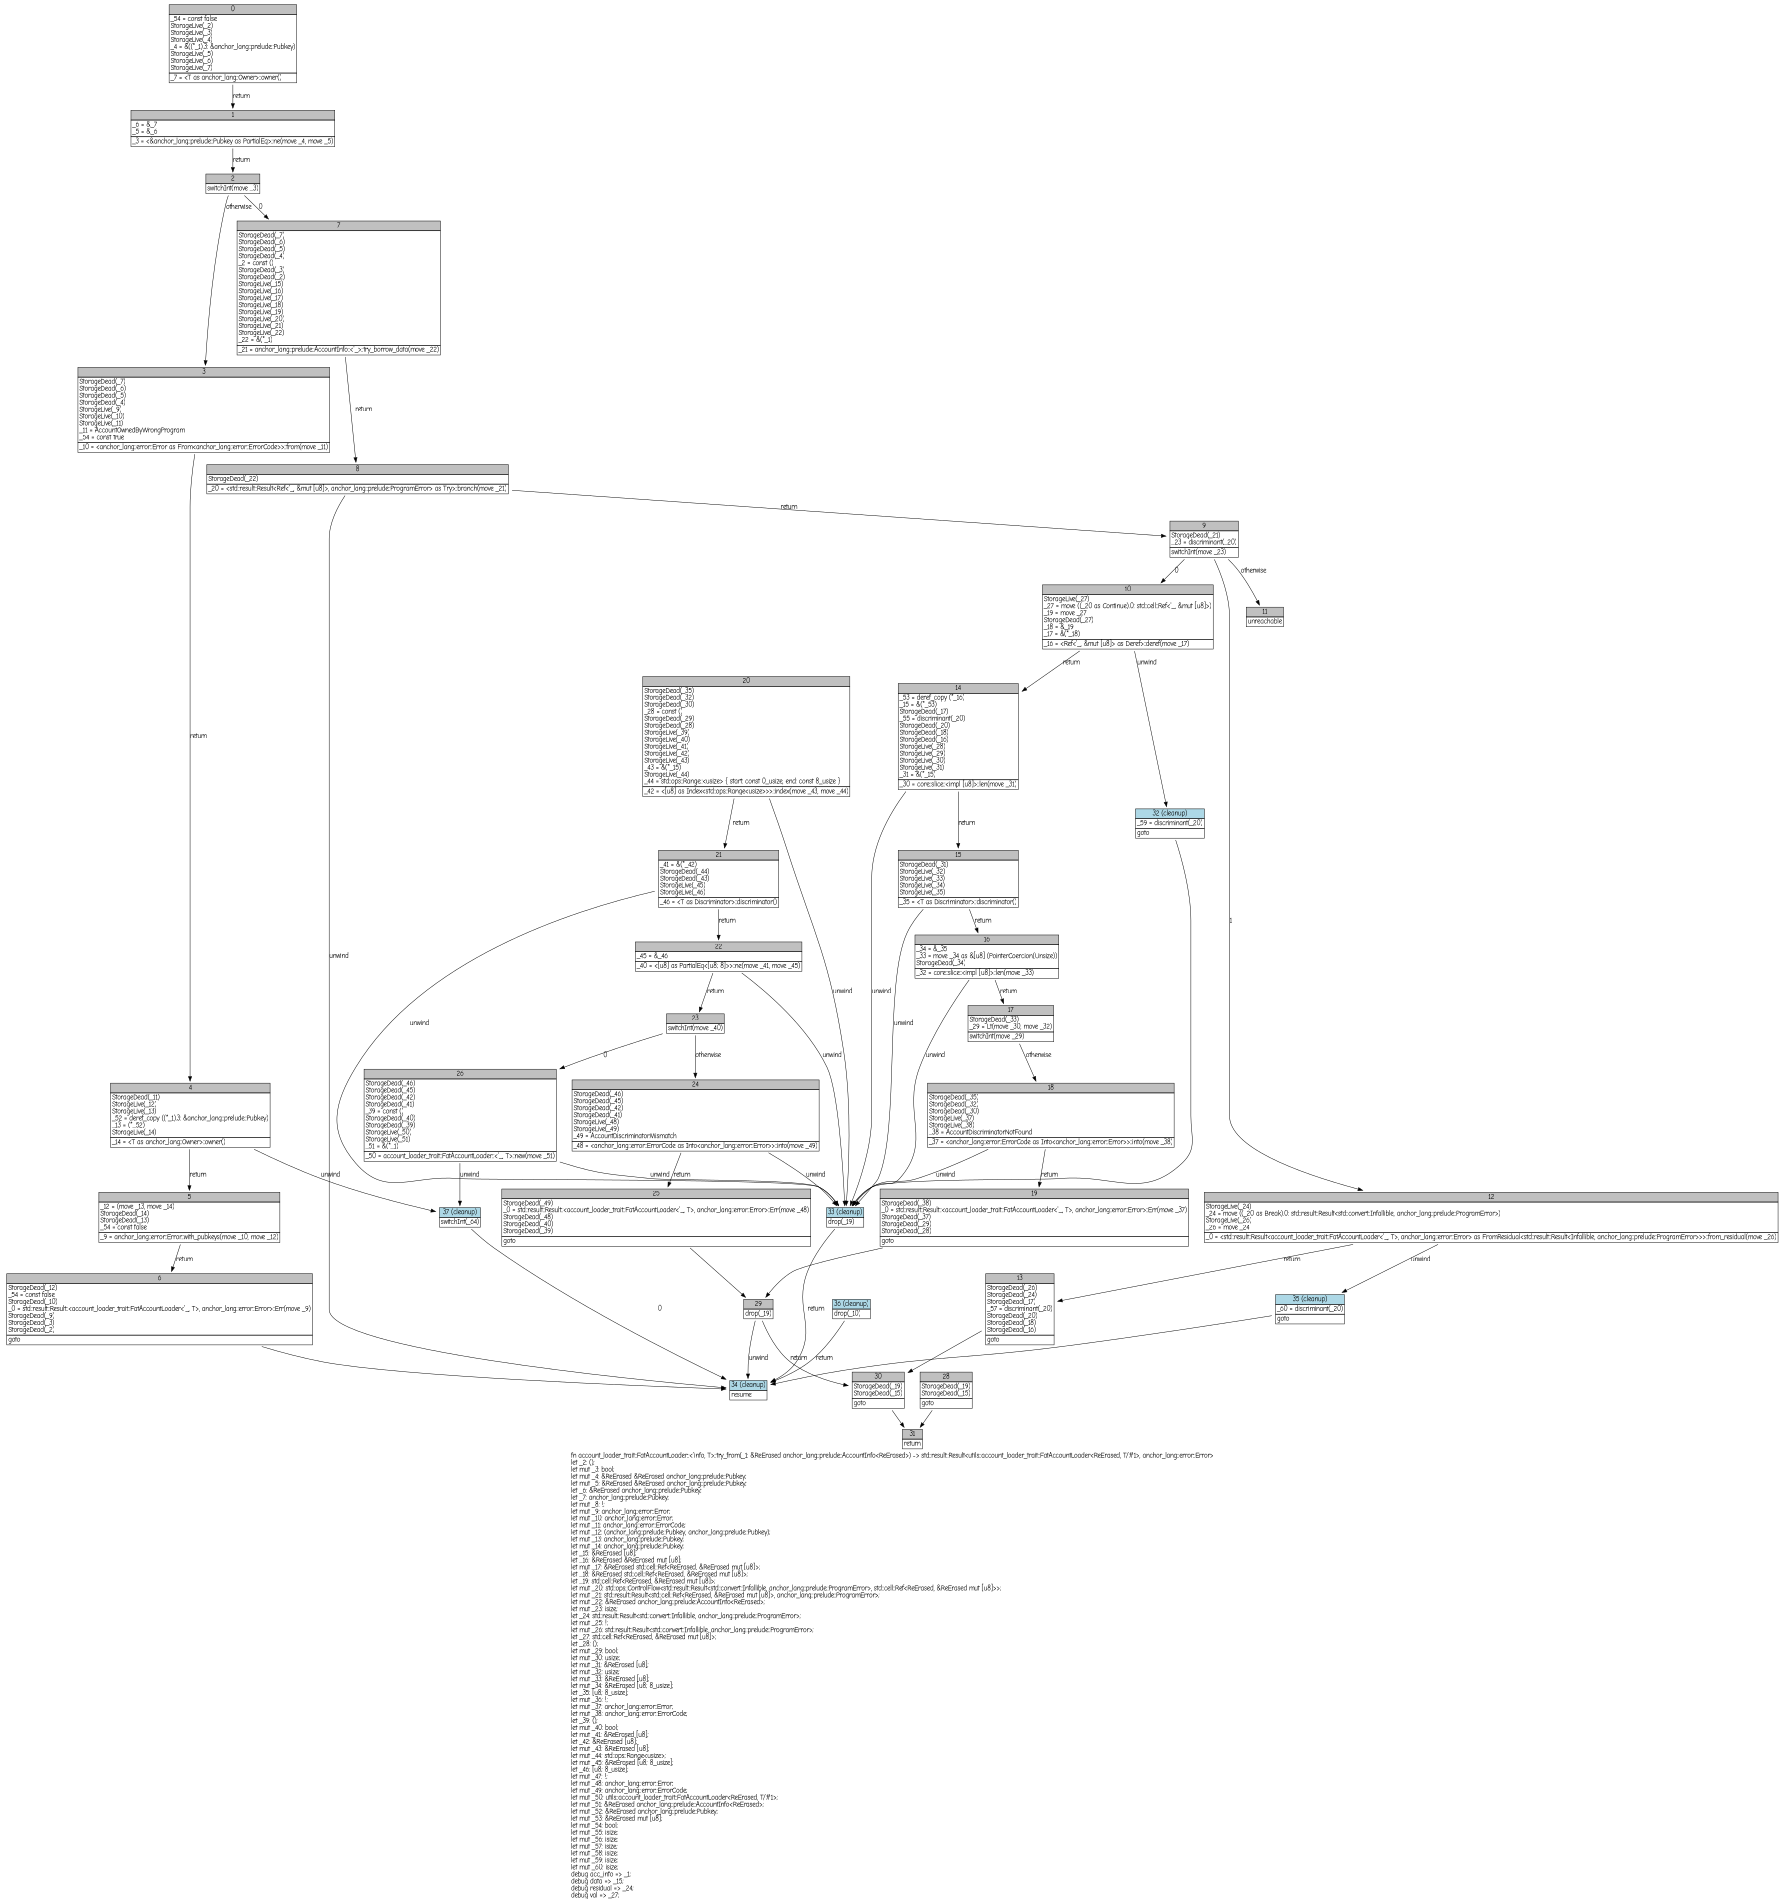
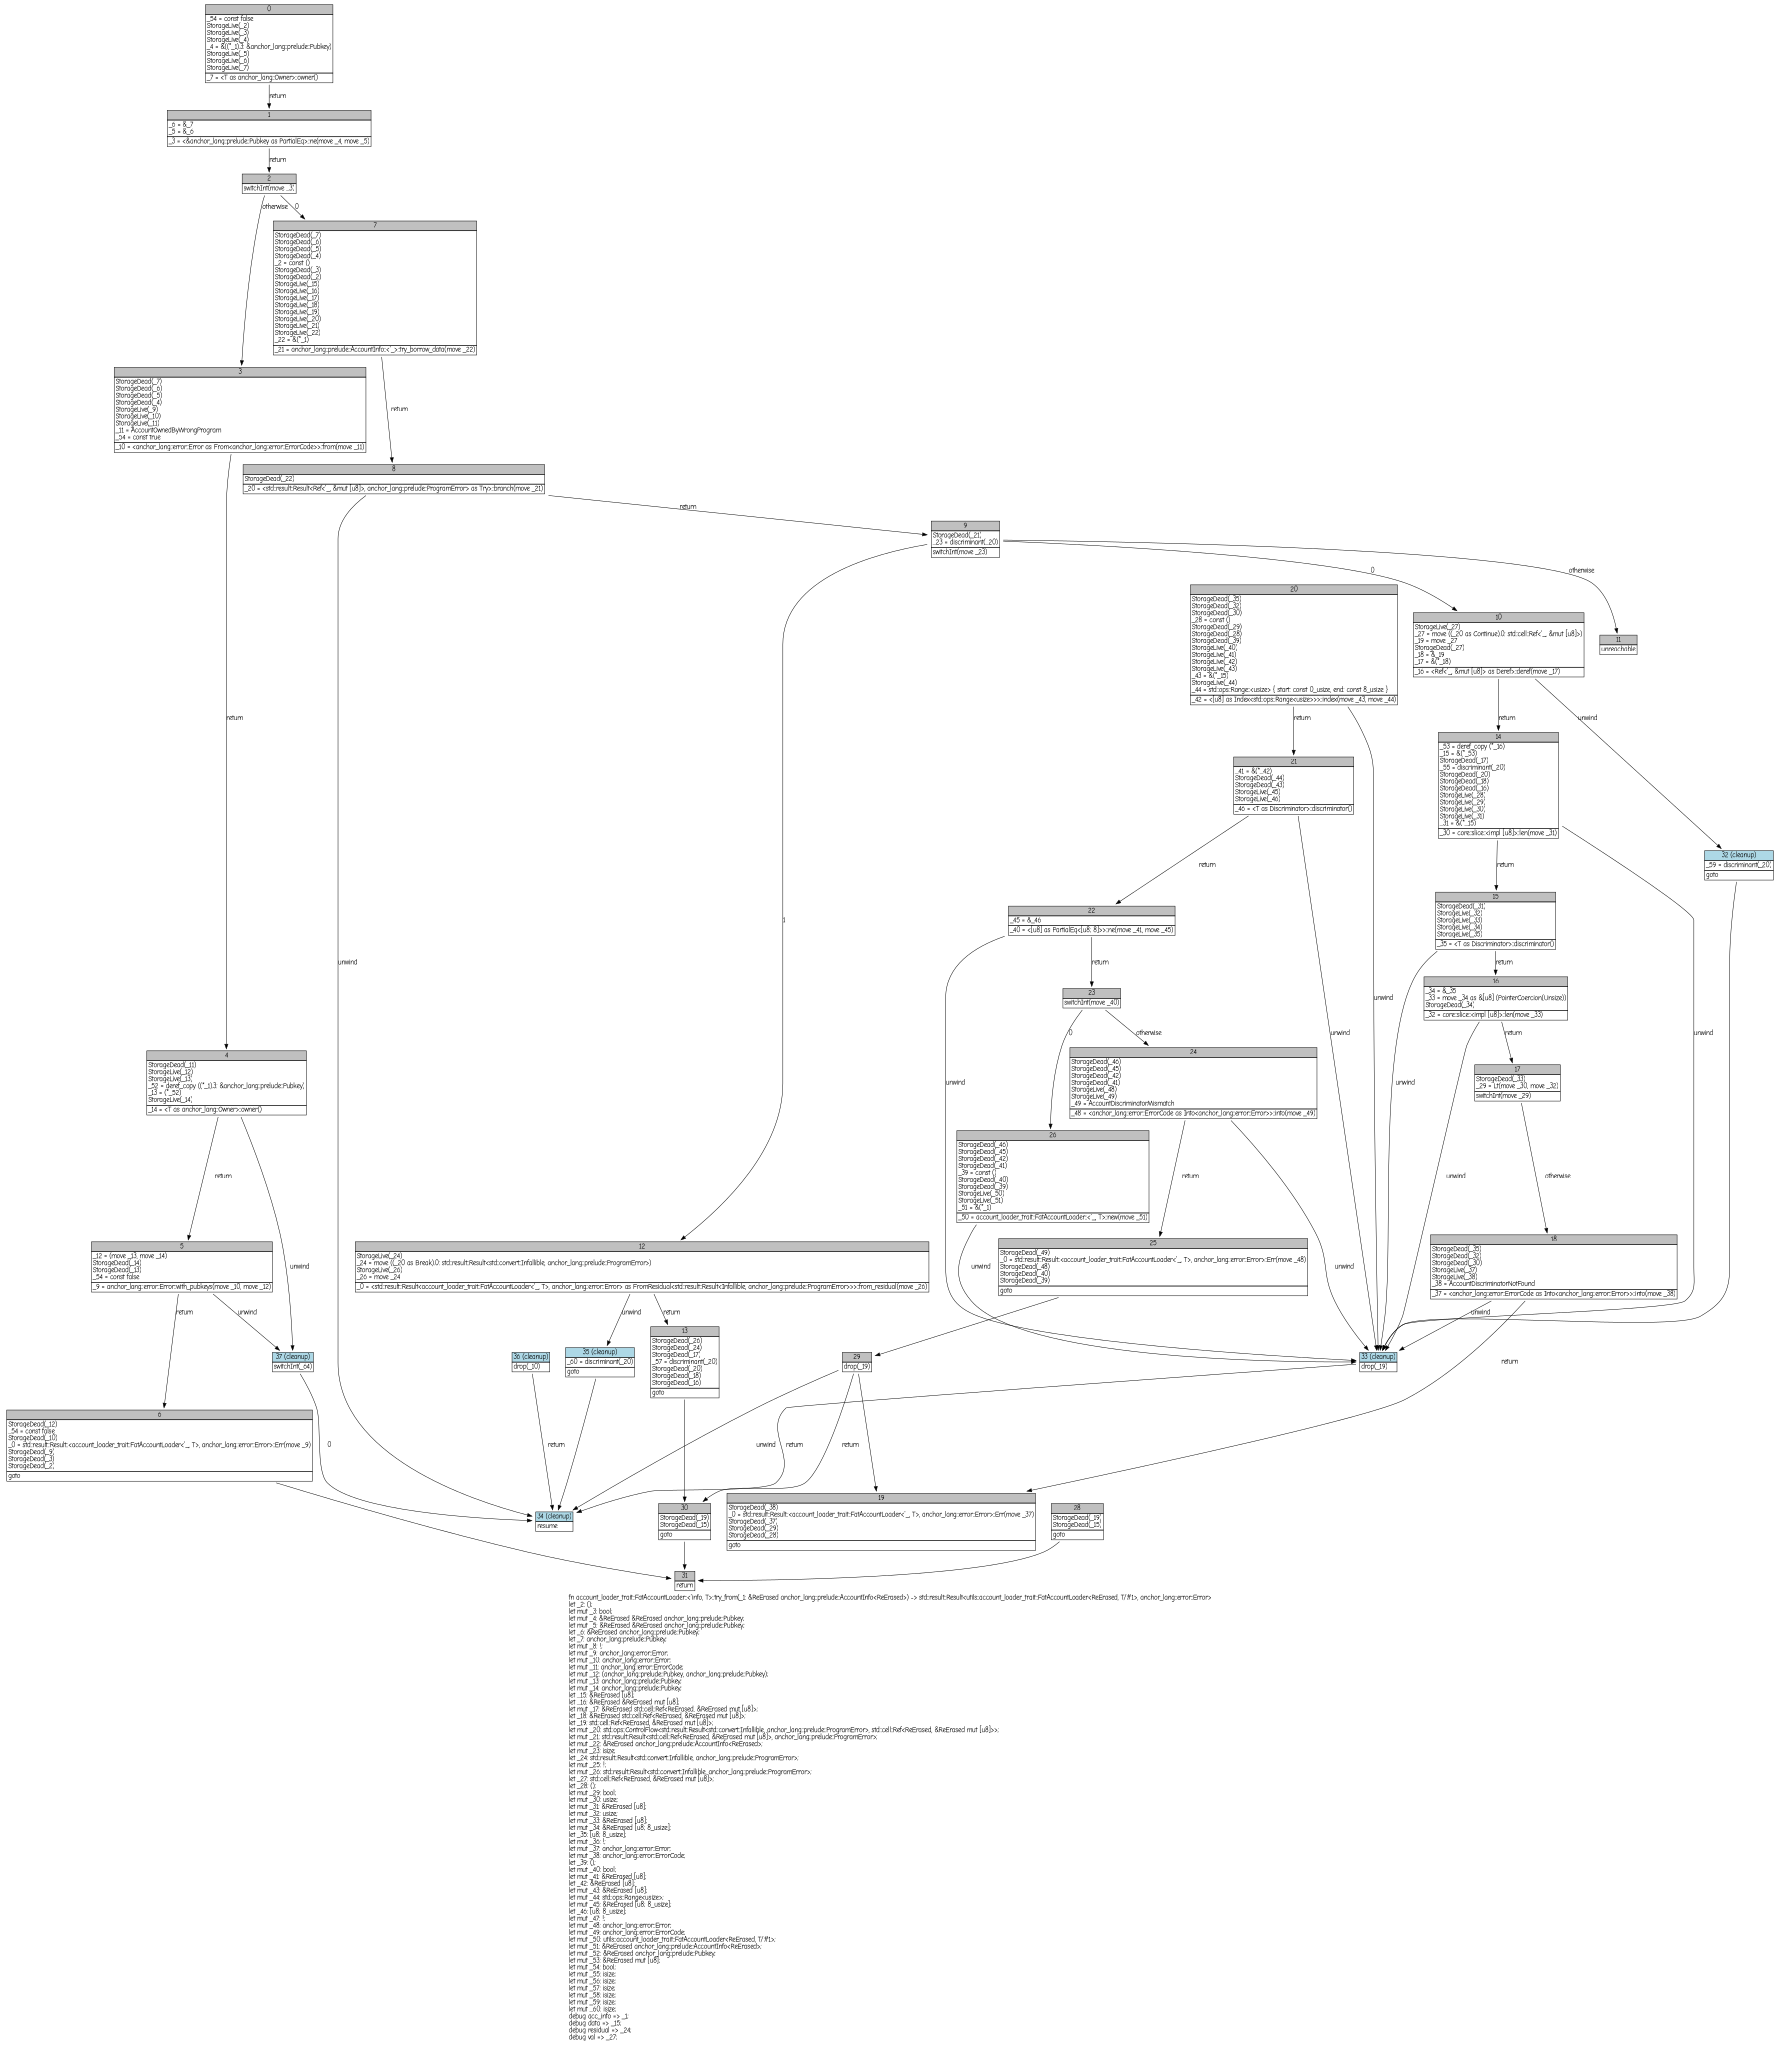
node "20": text "StorageLive(_39)" -> "StorageDead(_39)"
edge "26" -> "37 (cleanup)": now "5" -> "37 (cleanup)"
edge "19" -> "29": reversed
edge "6" -> "34 (cleanup)": now "6" -> "31"
